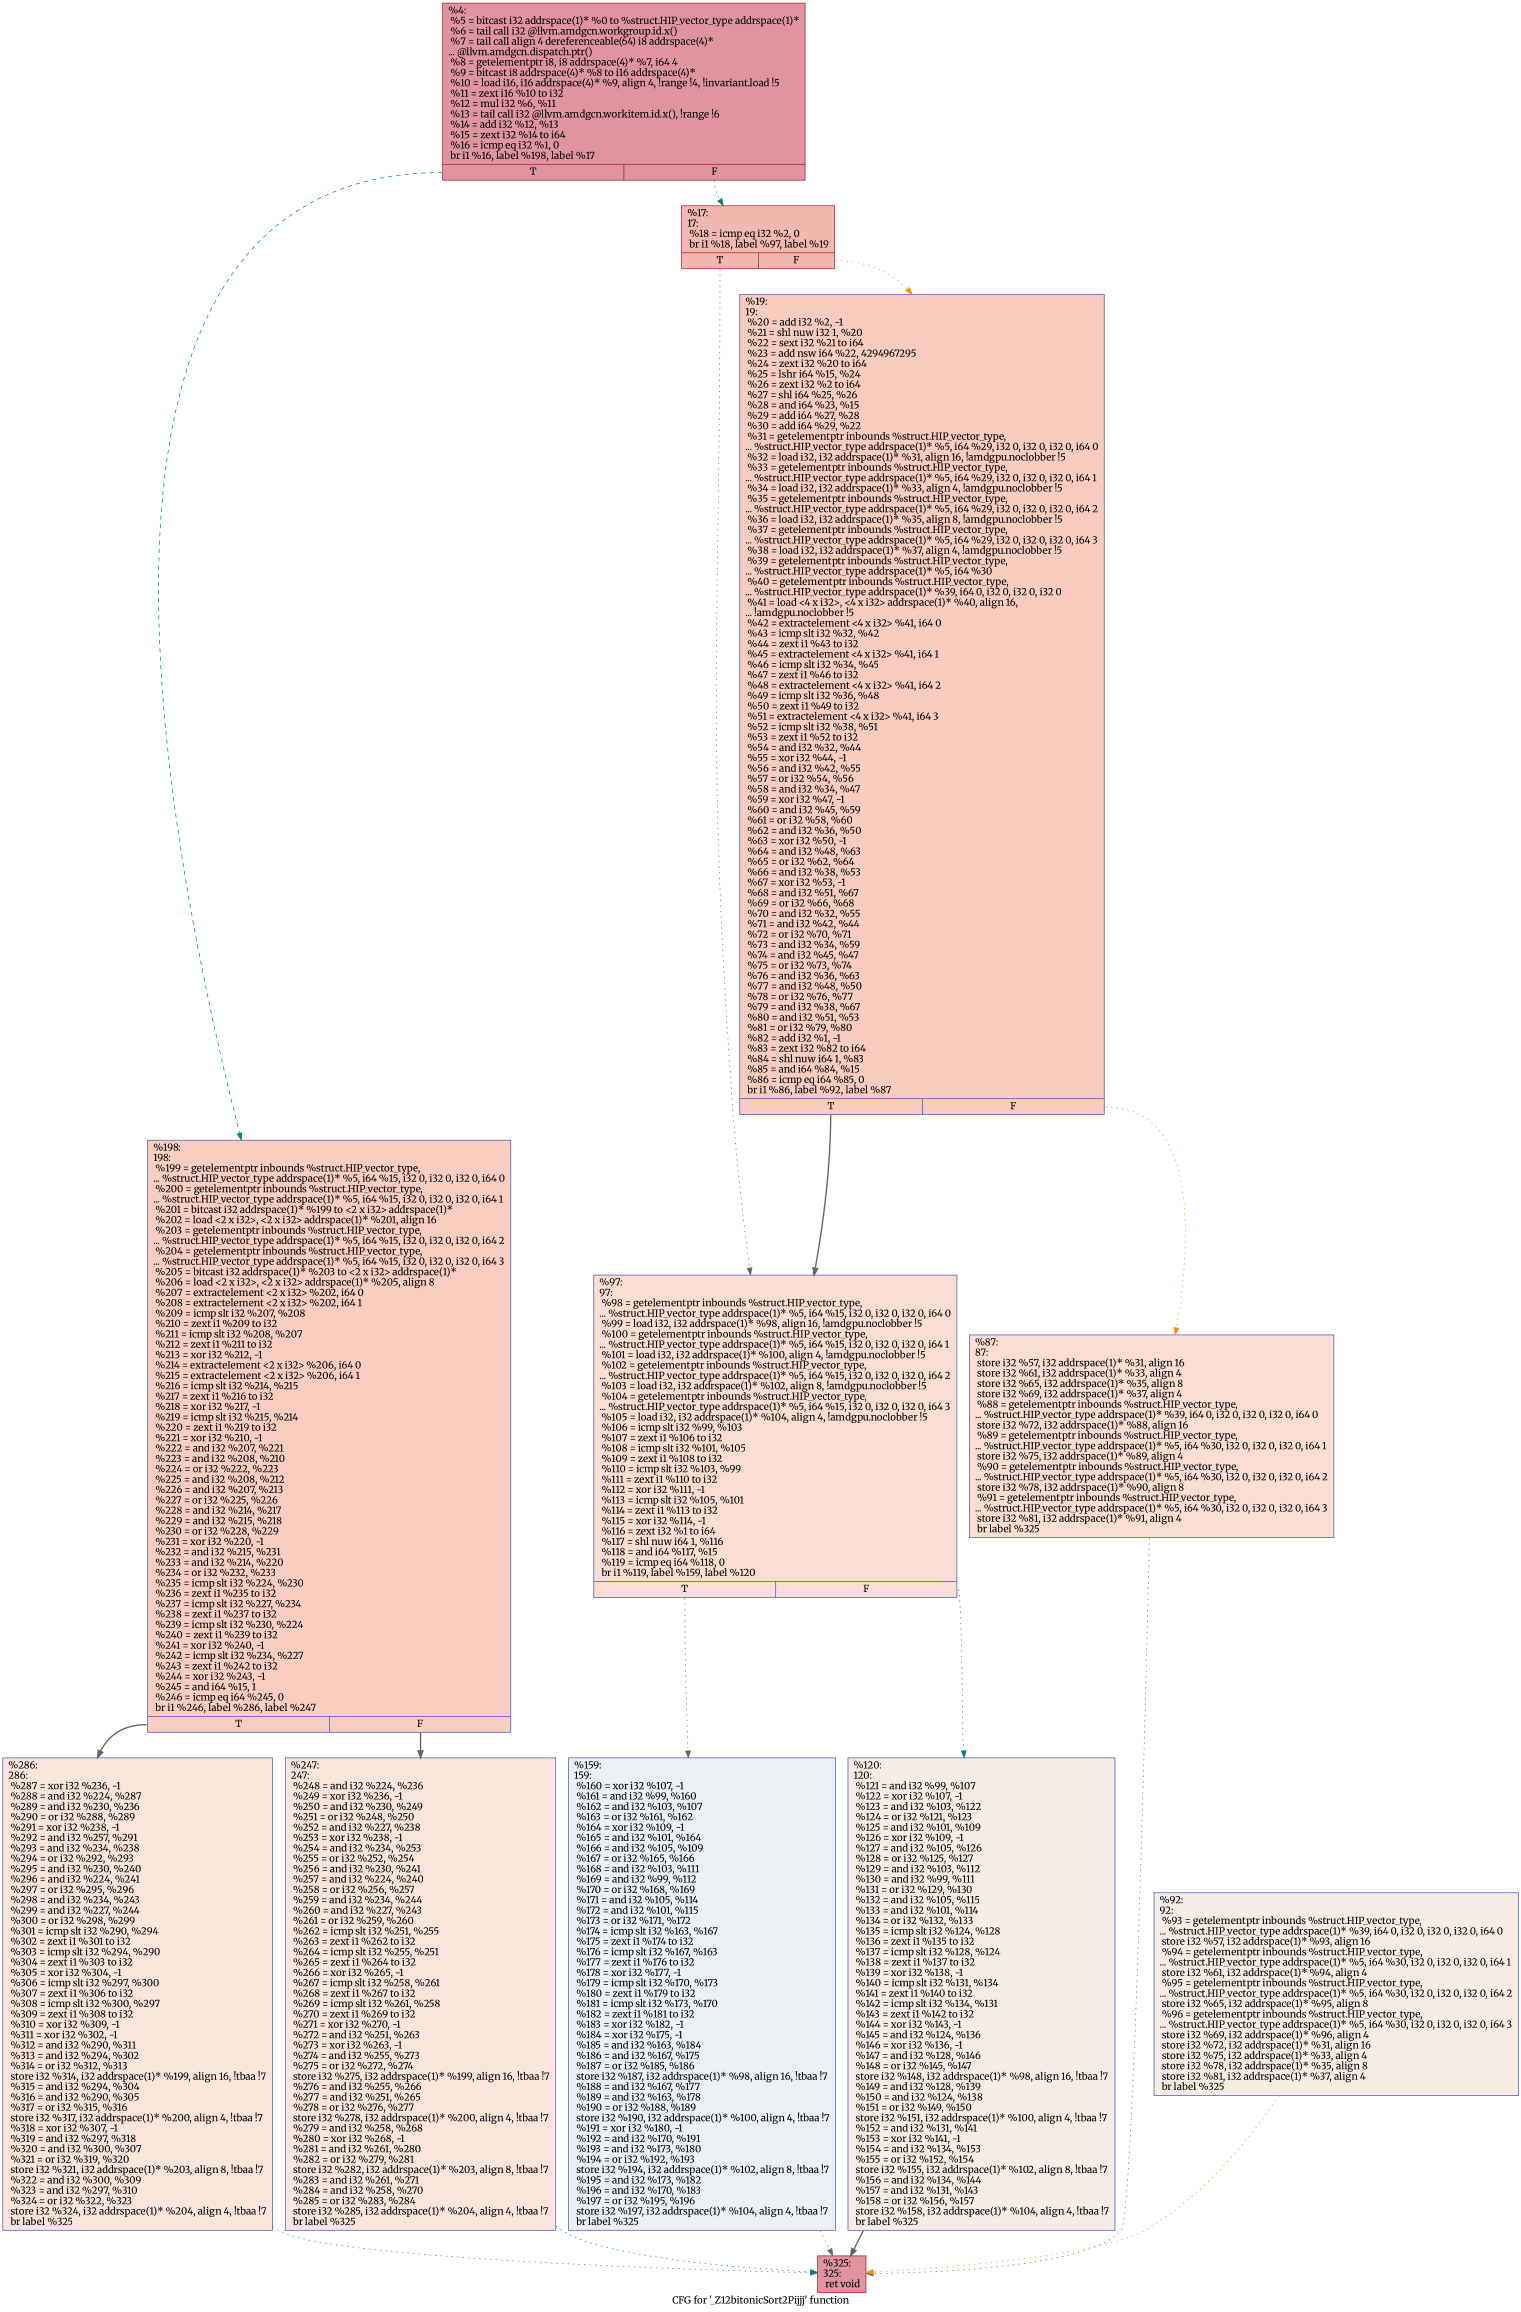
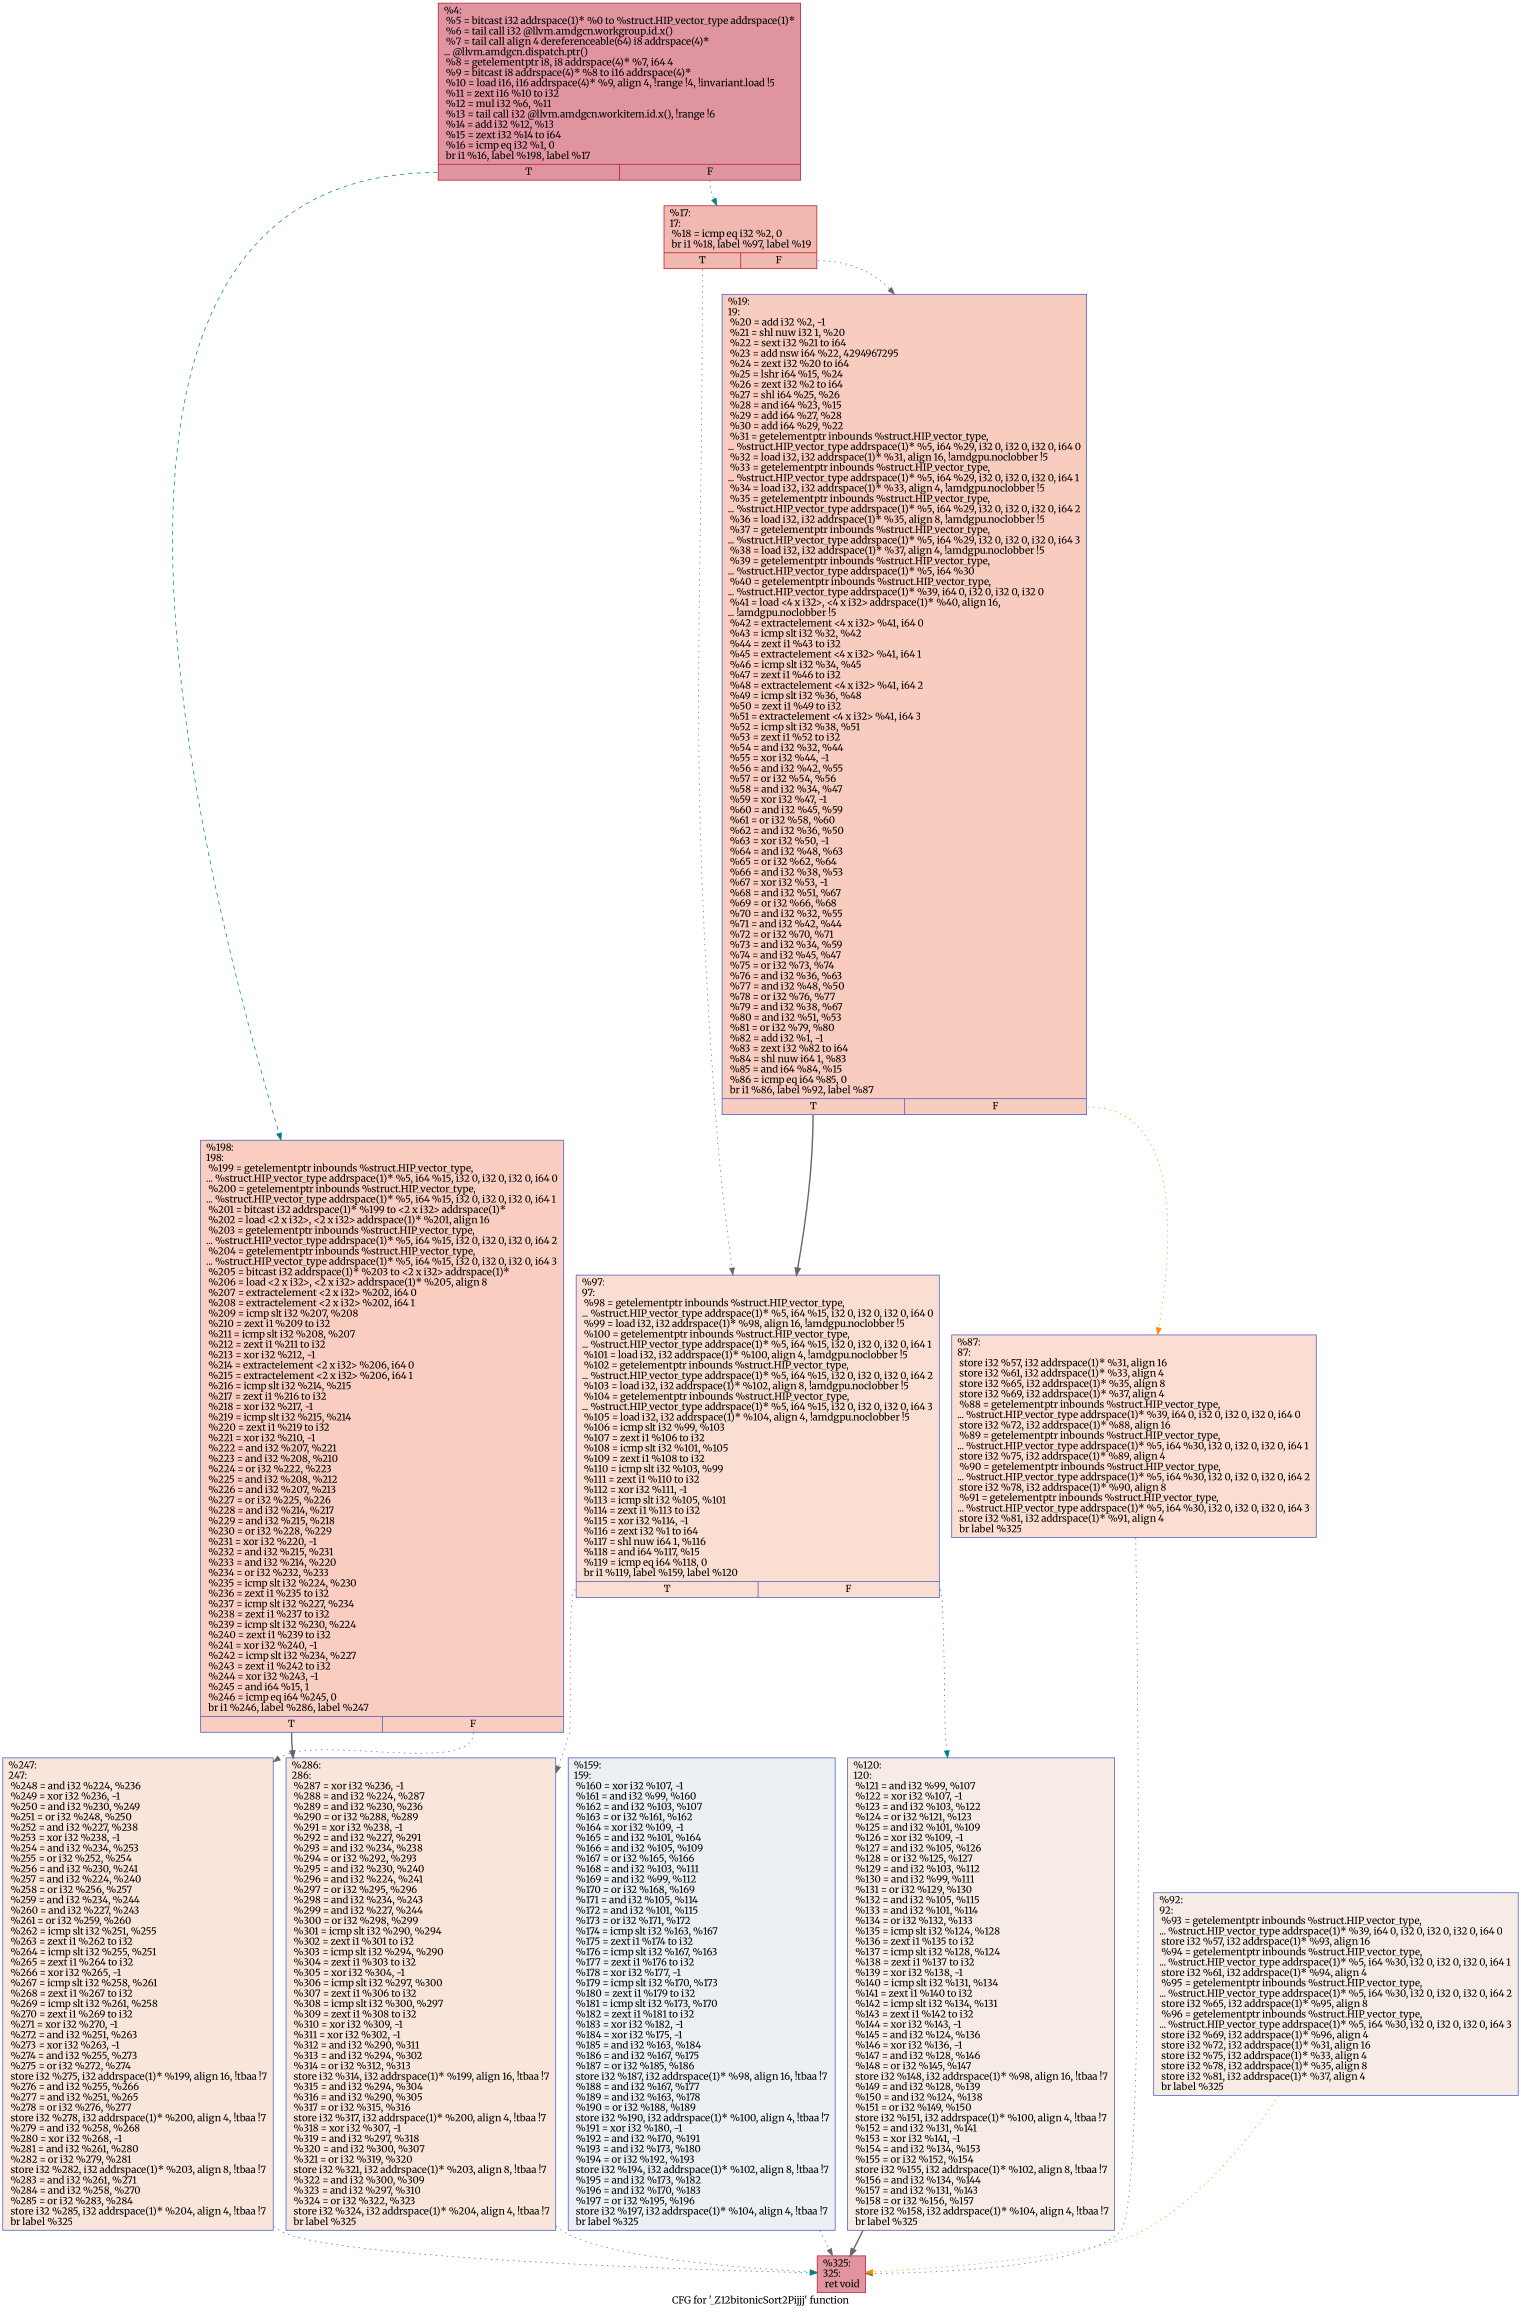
edge "%17:" -> "%19:": color darkorange -> gray40
edge "%97:" -> "%159:": now "%97:" -> "%286:"
edge "%198:" -> "%247:": style bold -> dotted
node "%286:": text "%292 = and i32 %257, %291" -> "%292 = and i32 %227, %291"
